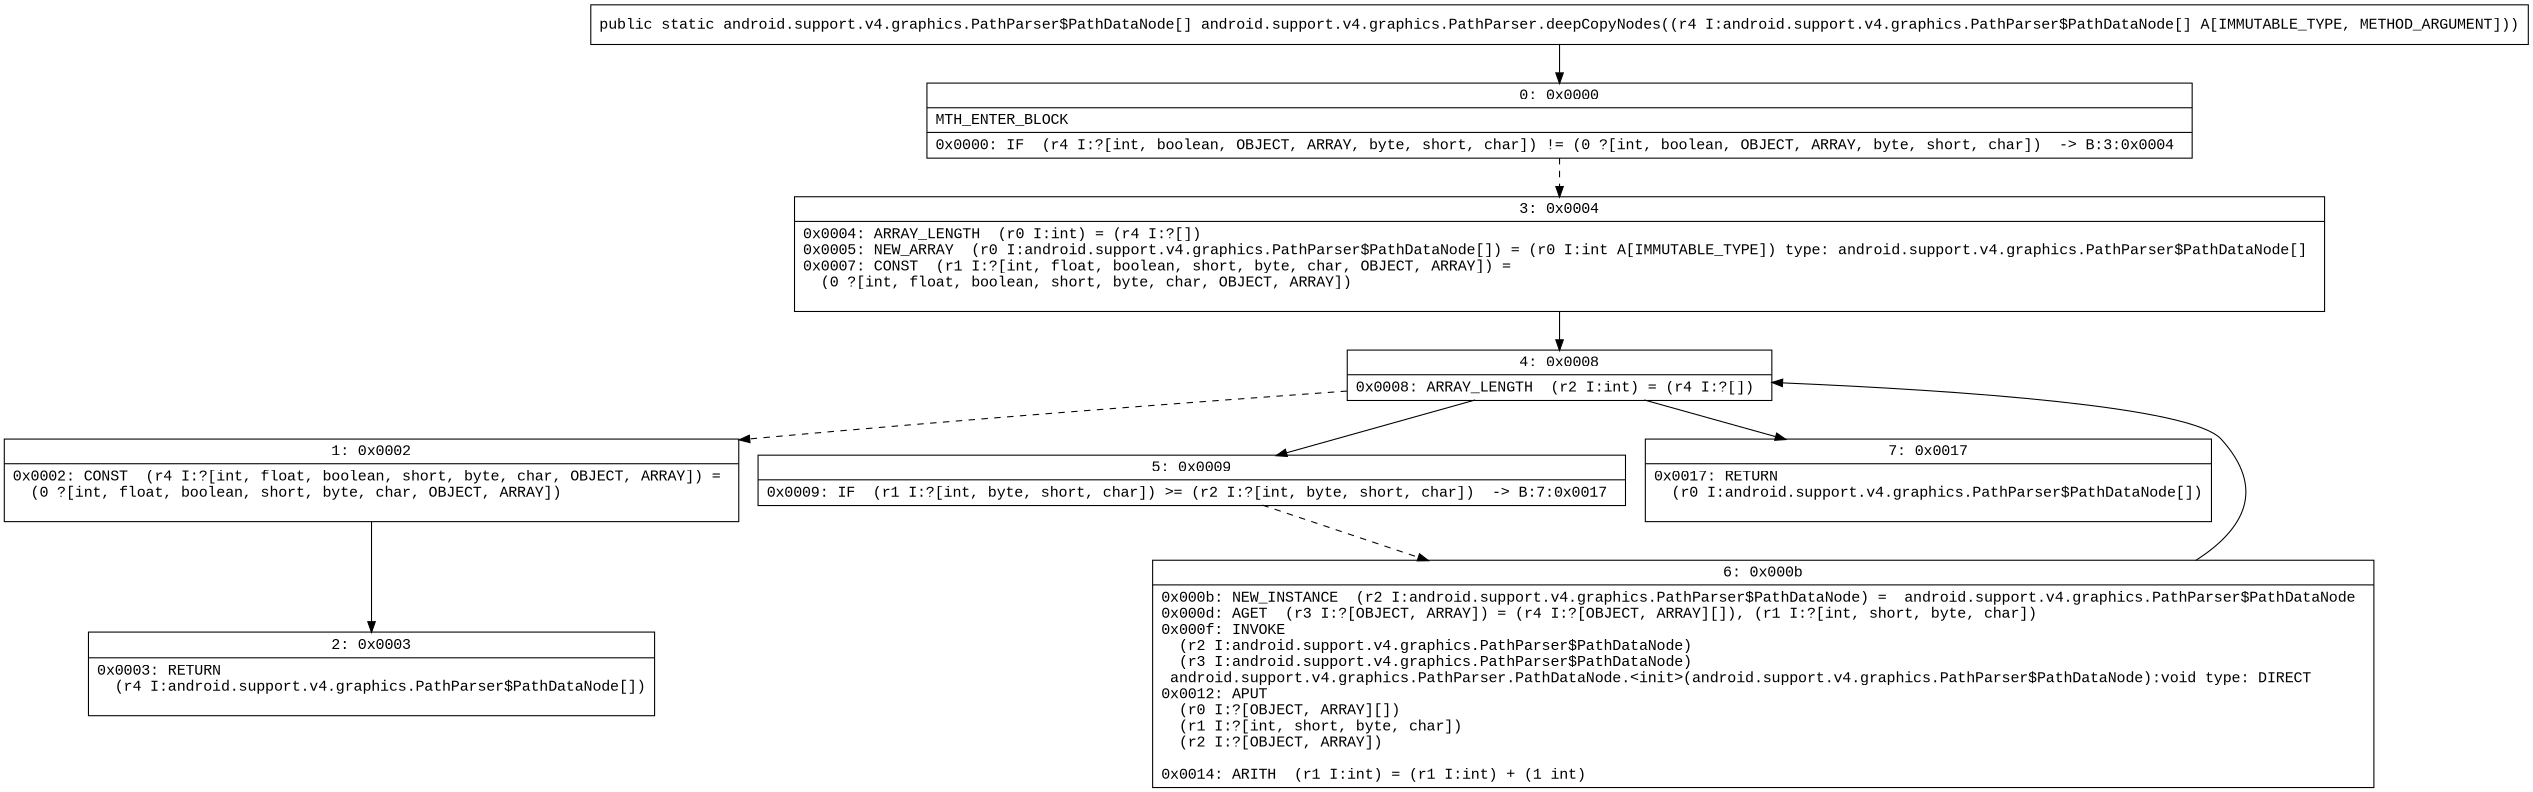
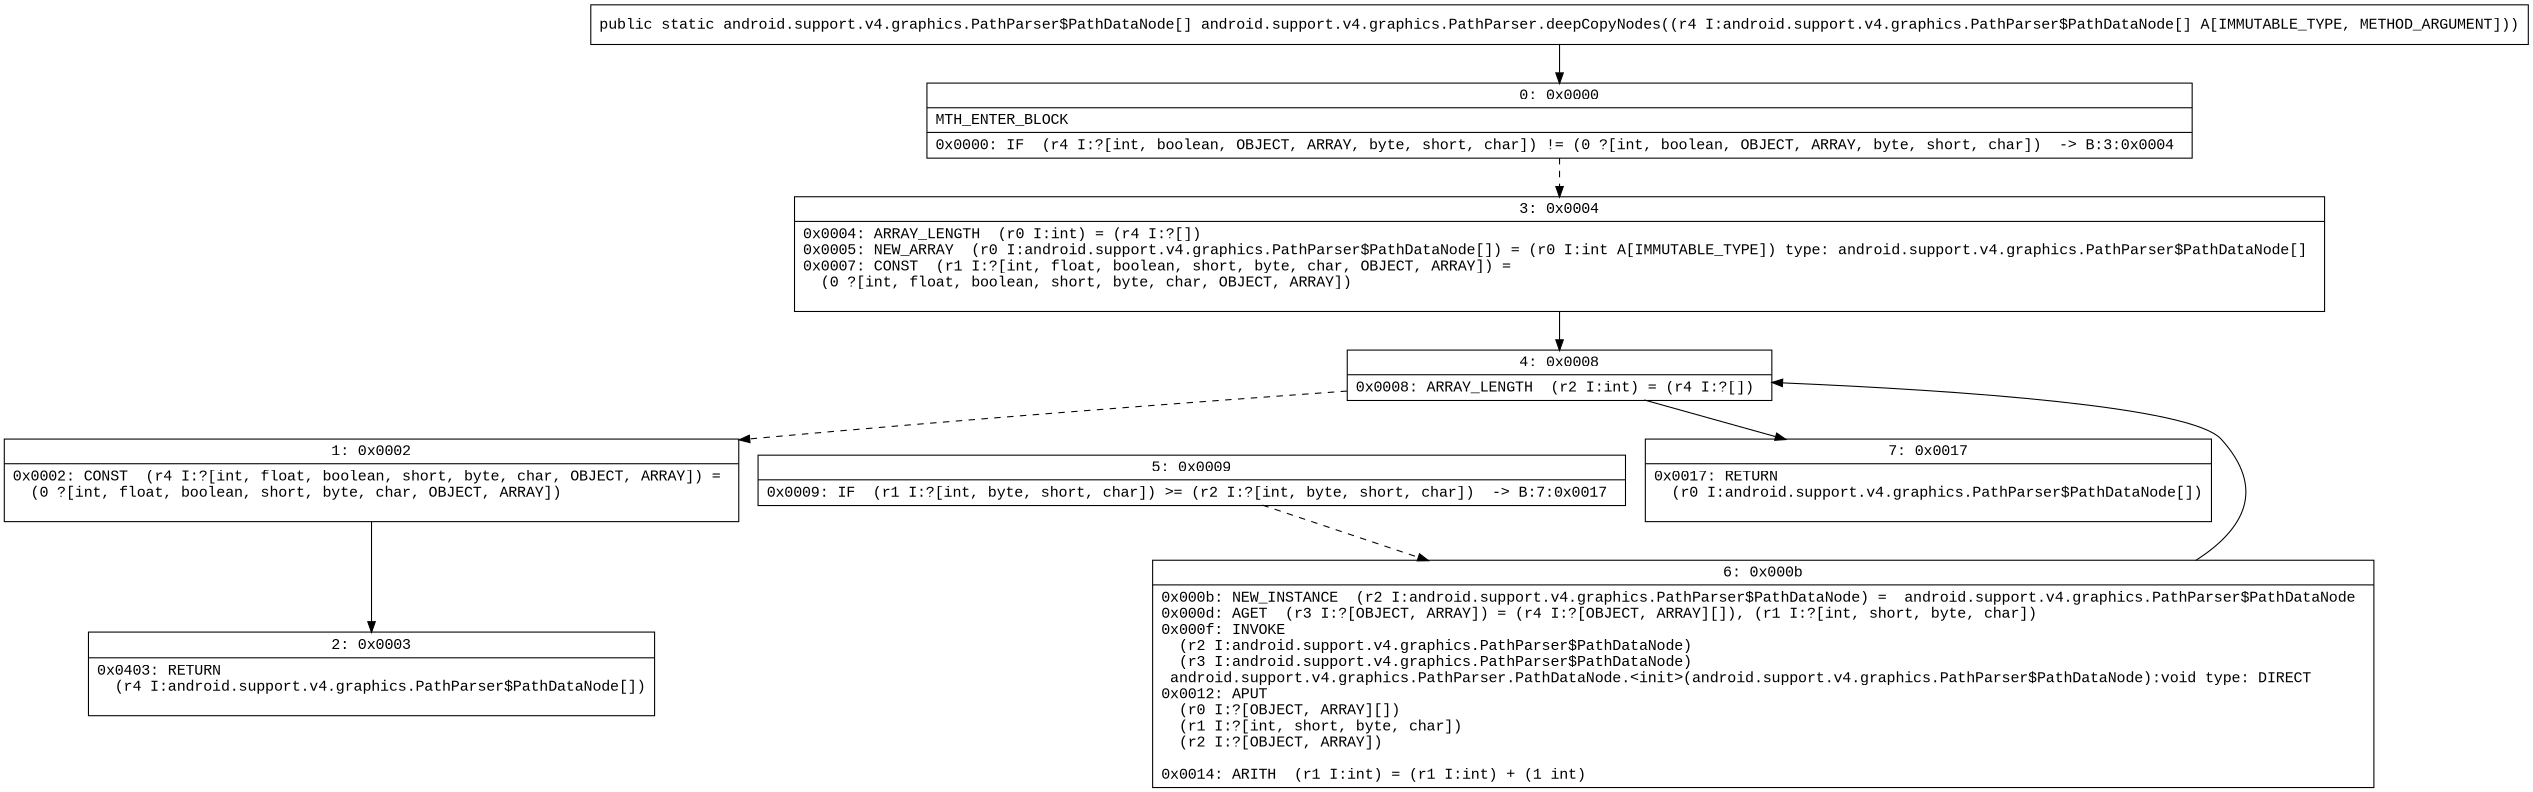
edge "4: 0x0008" -> "5: 0x0009": removed
node "2: 0x0003": text "0x0003: RETURN" -> "0x0403: RETURN"
